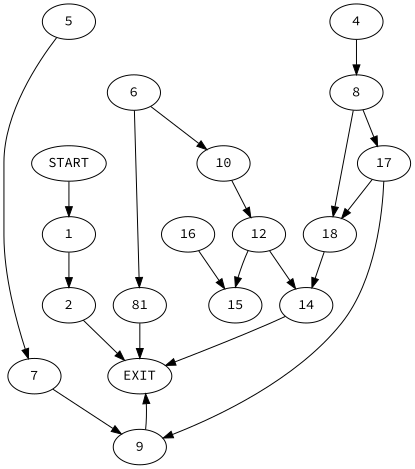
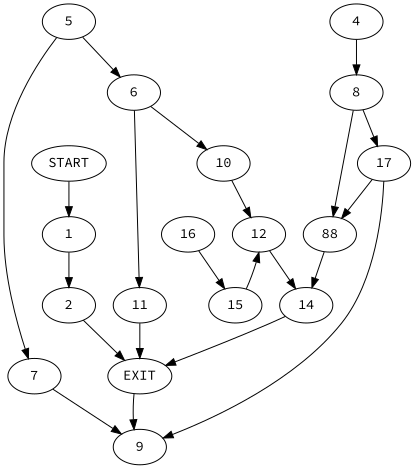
edge "5" -> "6": added
node "18": label "18" -> "88"
edge "12" -> "15": reversed
node "81": label "81" -> "11"
edge "9" -> "EXIT": reversed
